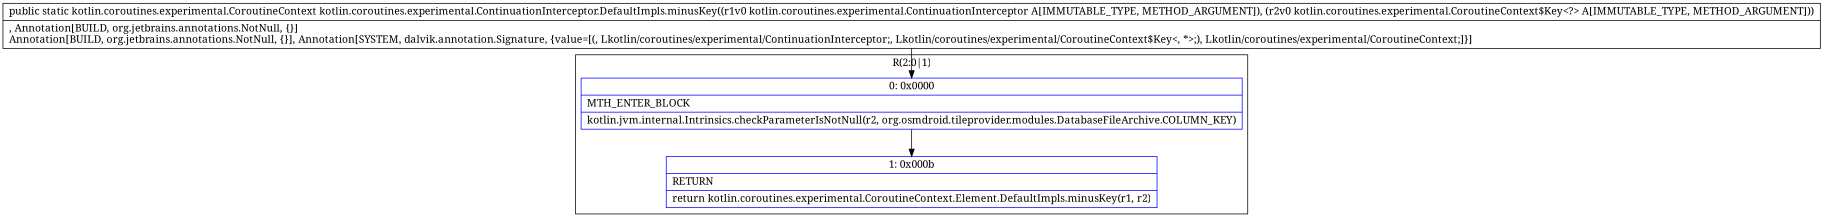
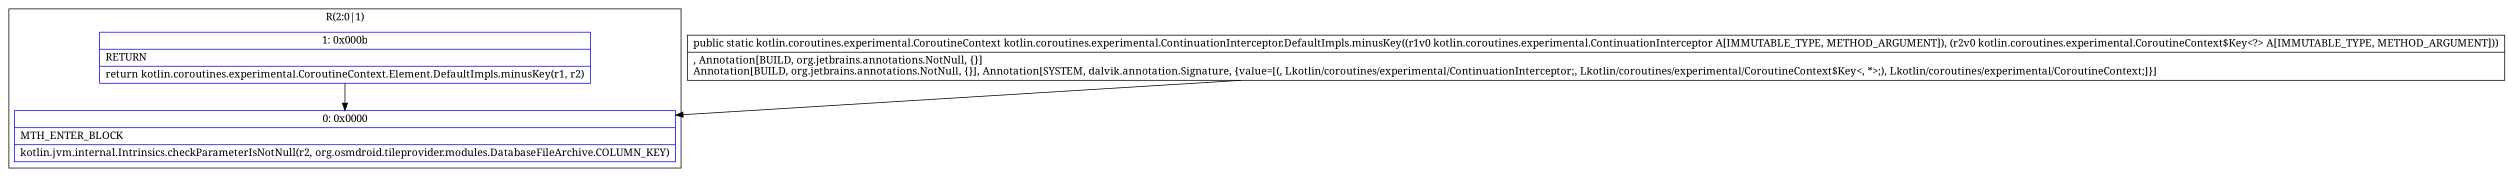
edge "0: 0x0000" -> "1: 0x000b": reversed
